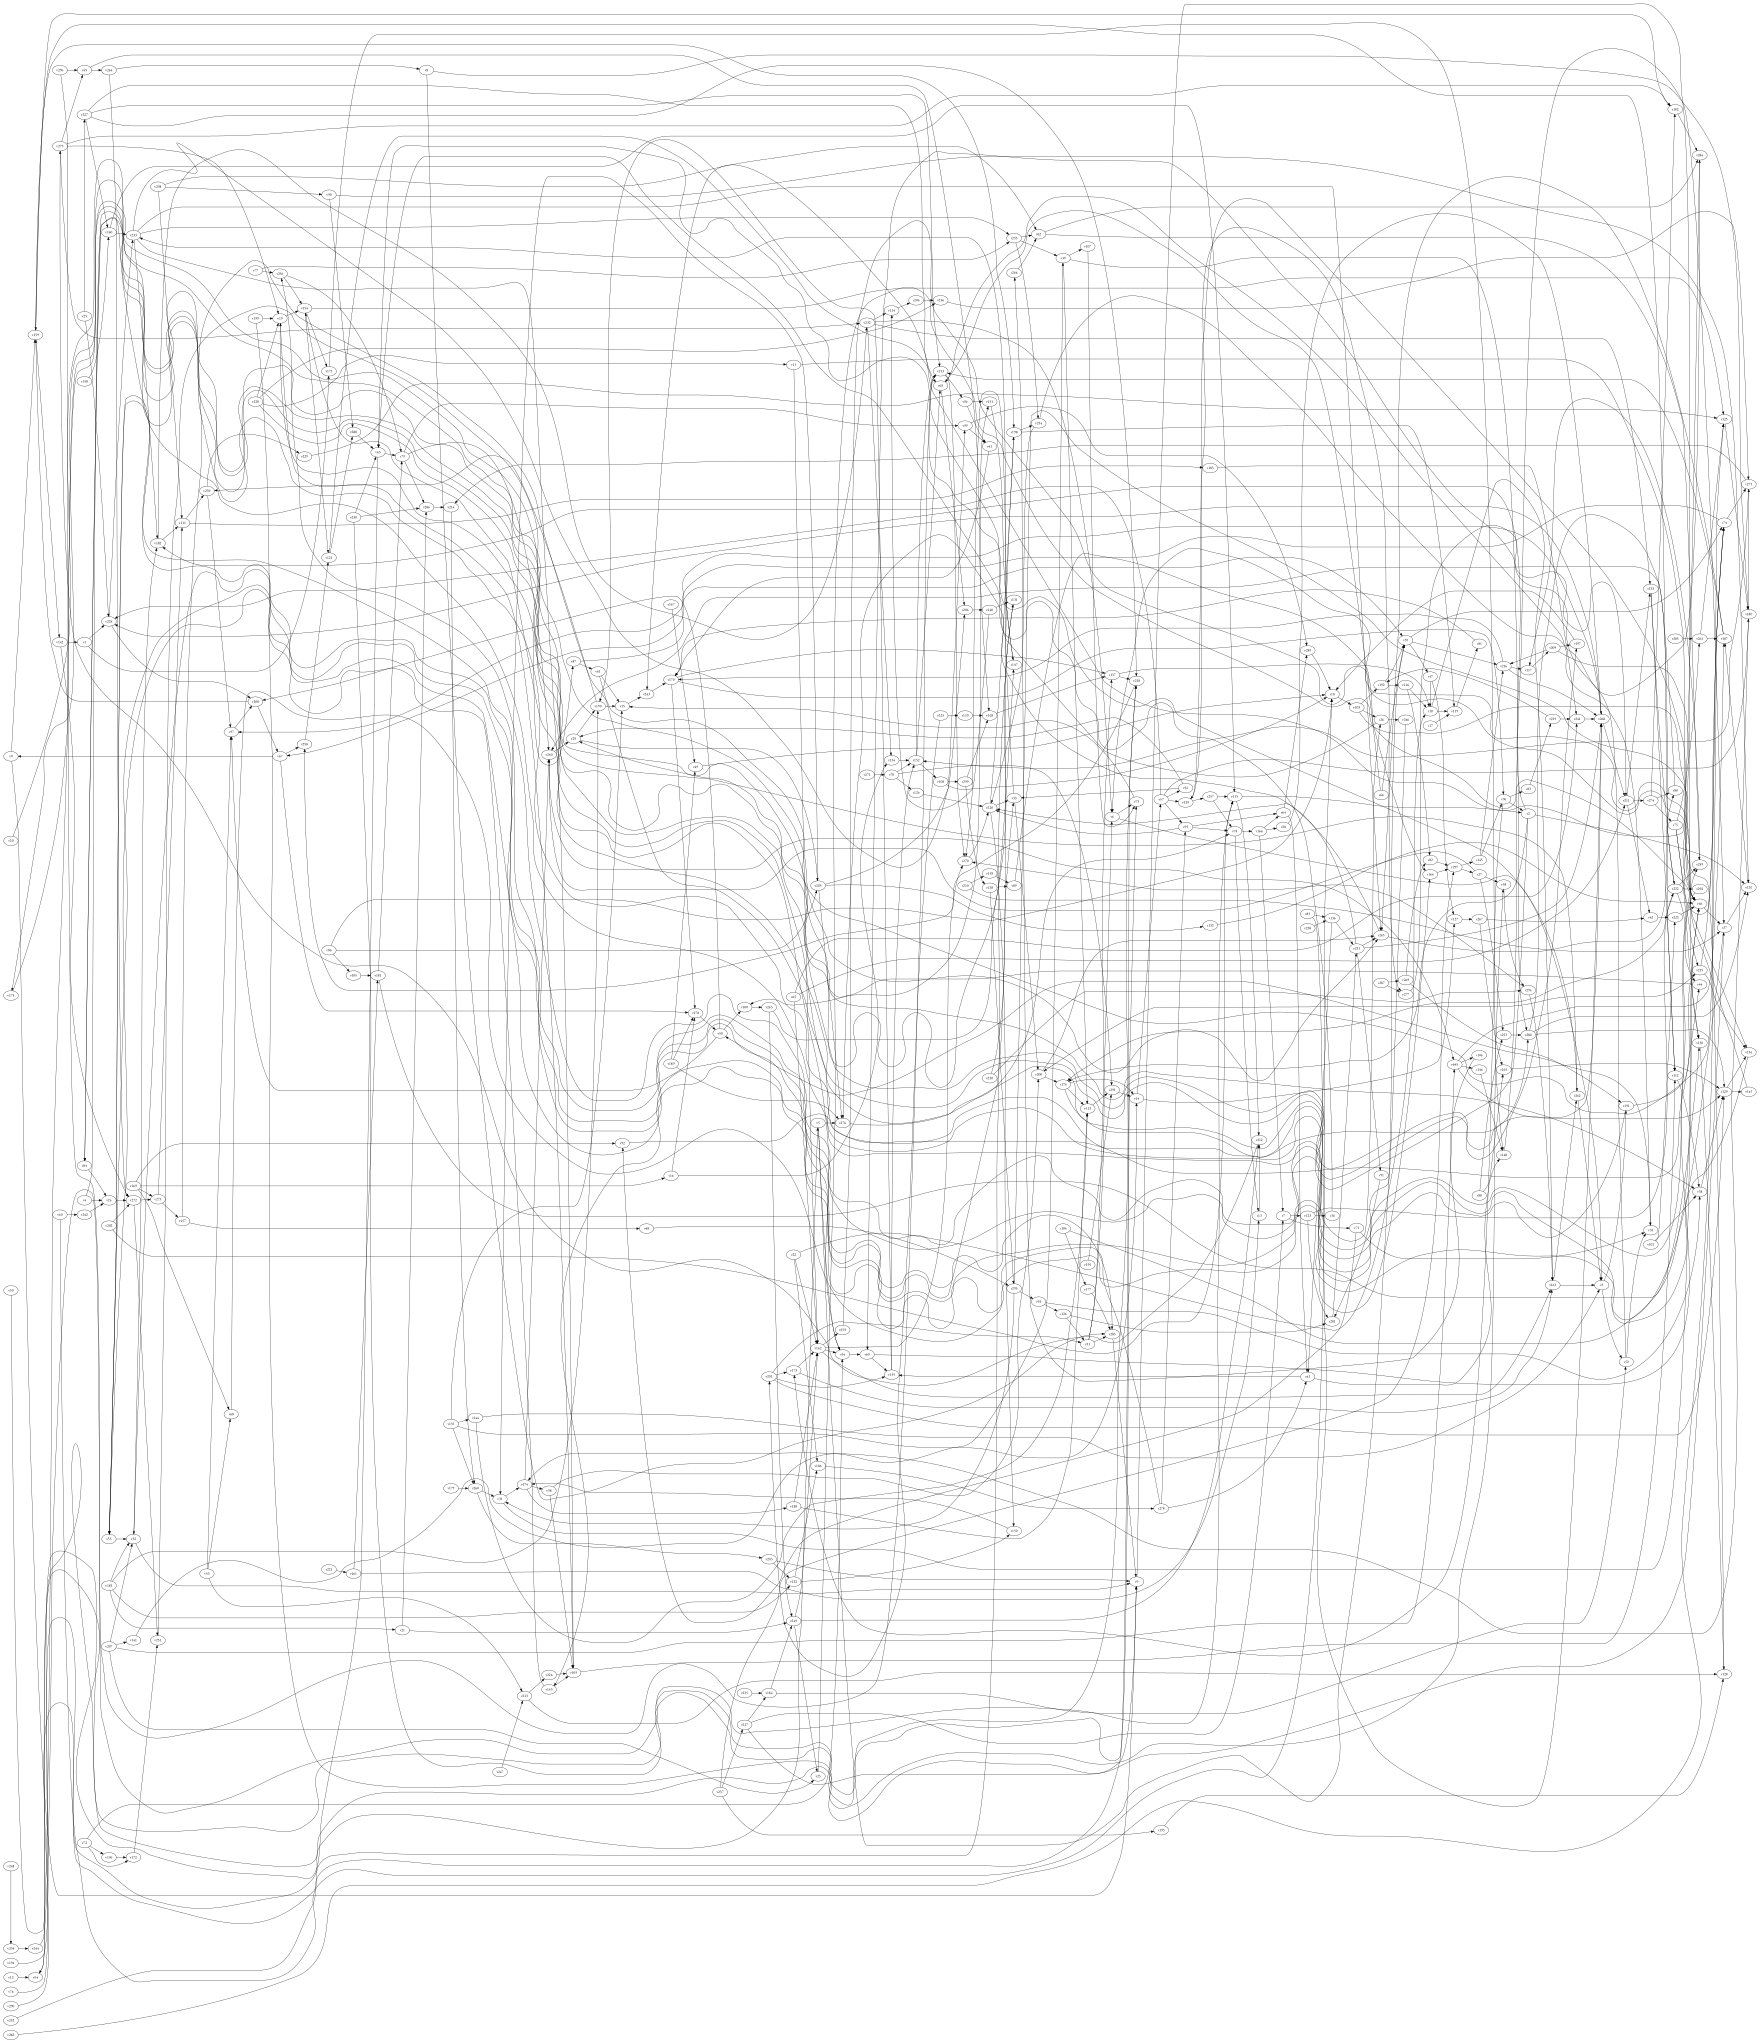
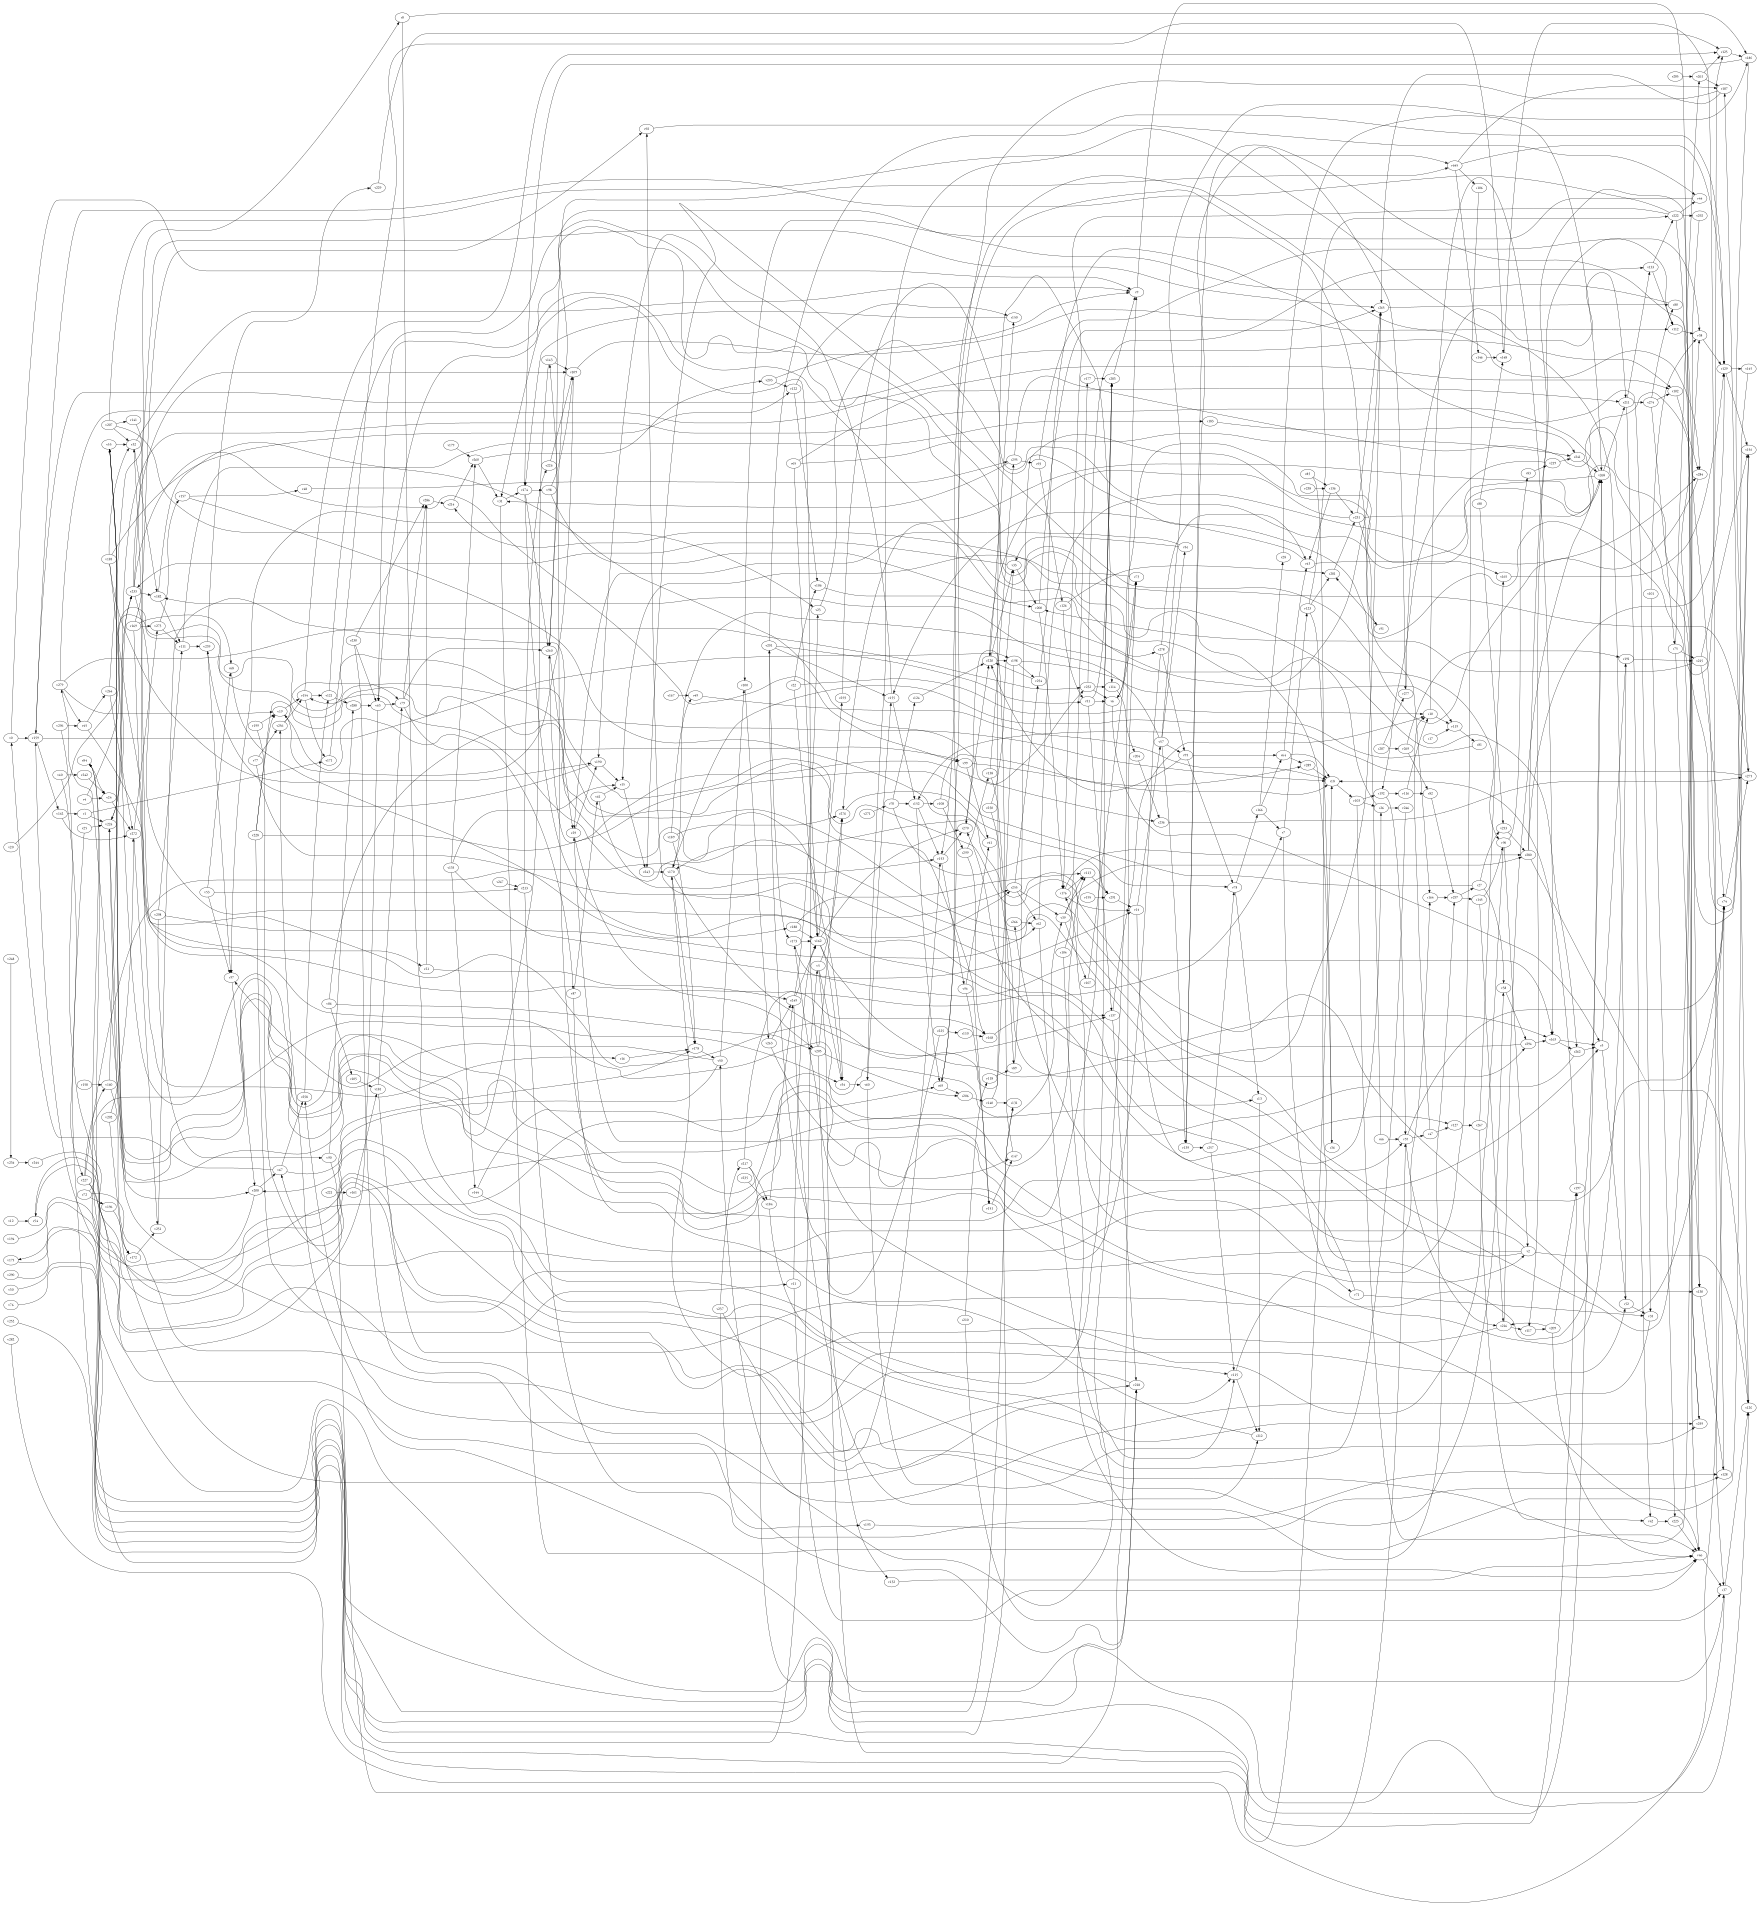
edge "v64" -> "v18": added
node "v134": removed
